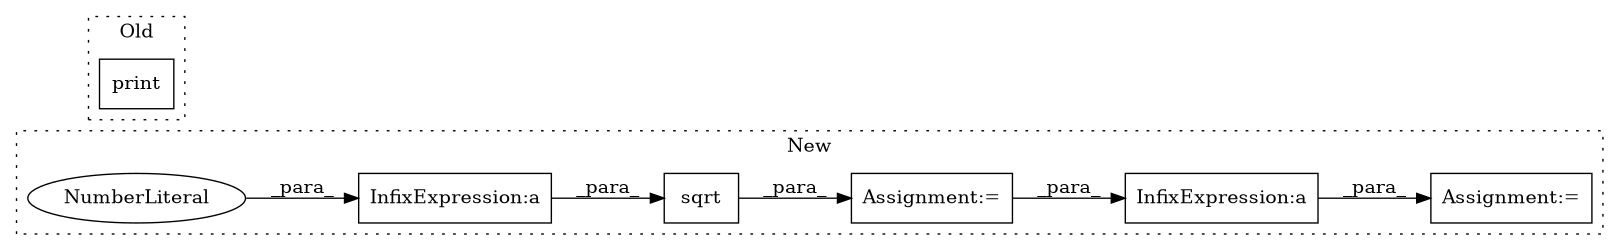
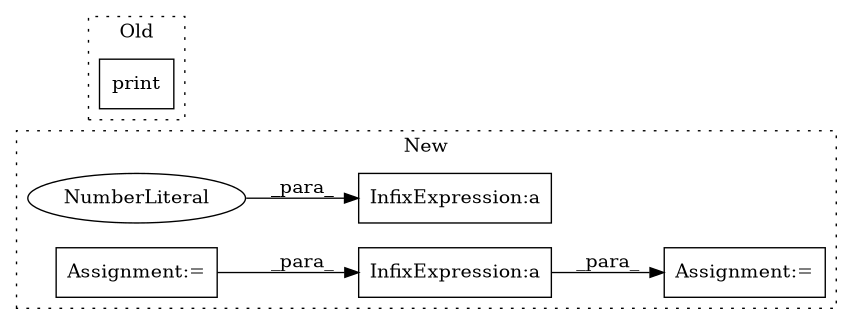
node "sqrt": removed
